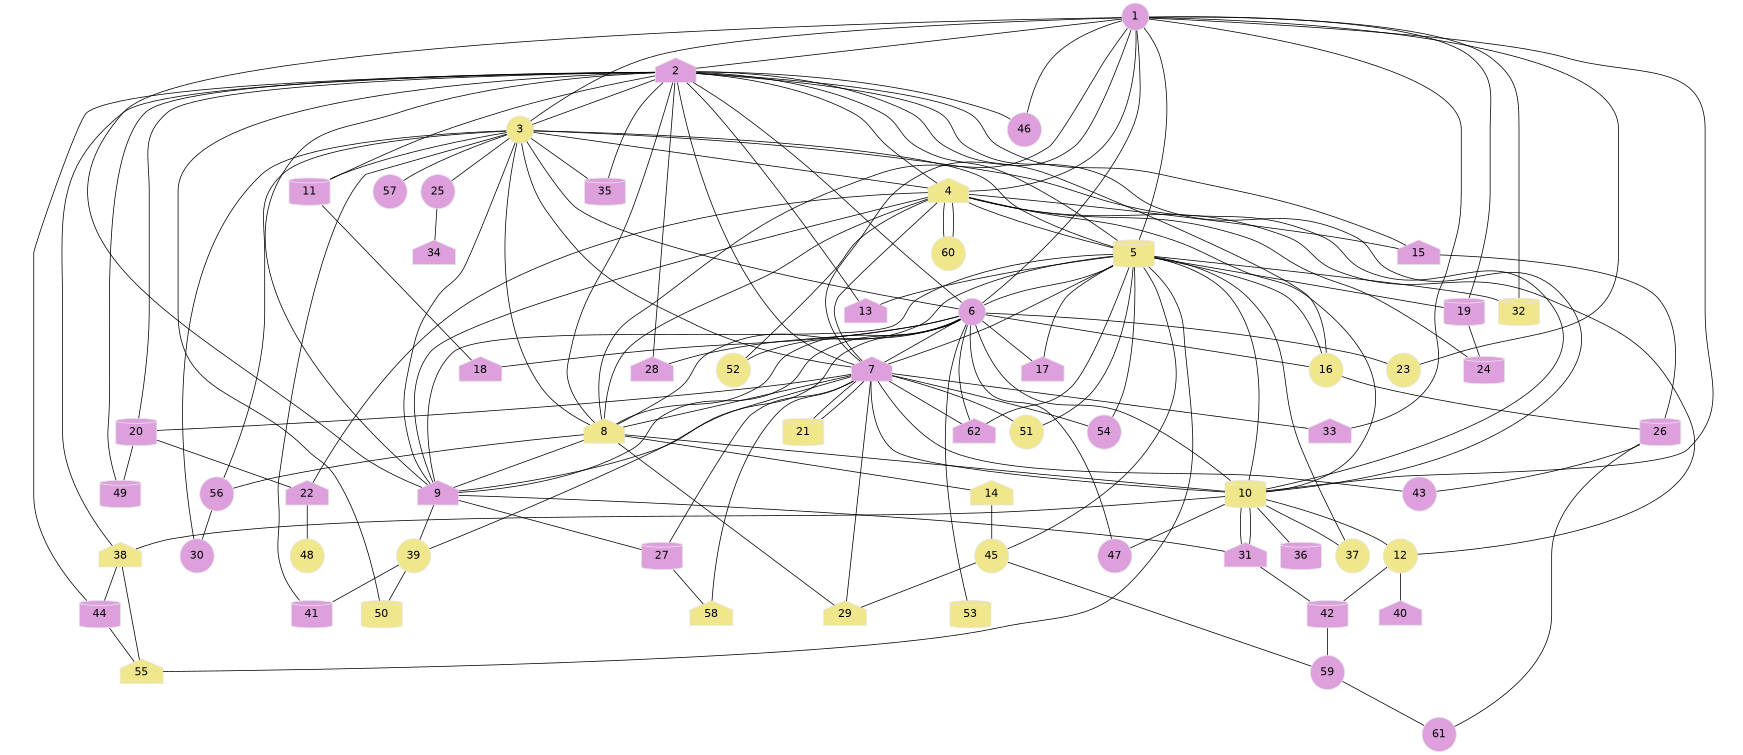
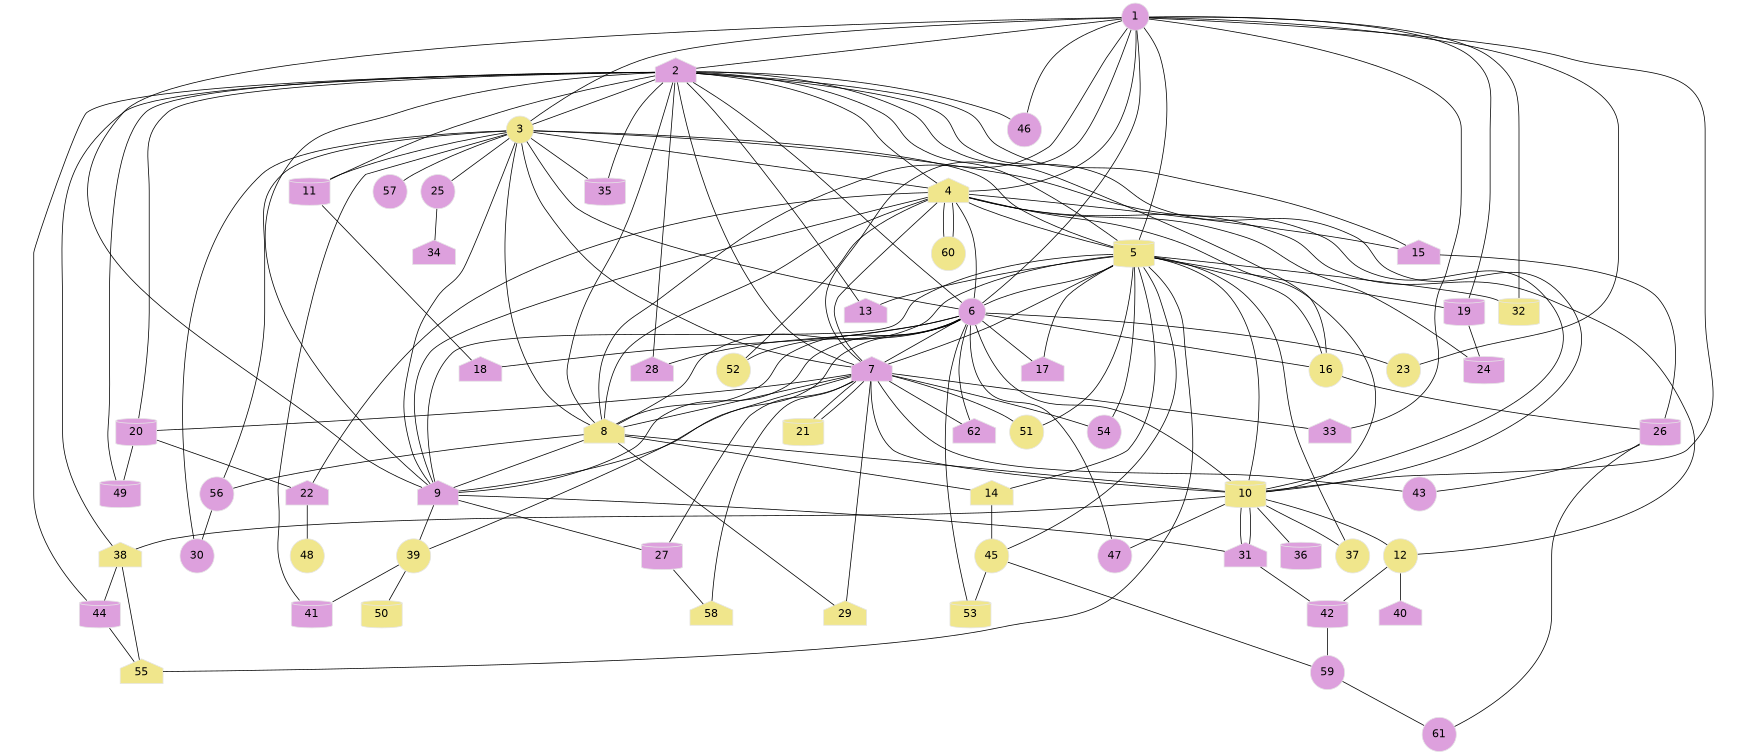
edge "2" -- "50": removed
edge "4" -- "6": added
edge "5" -- "62": now "5" -- "14"
edge "45" -- "29": now "45" -- "53"
